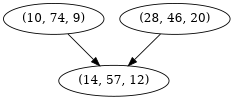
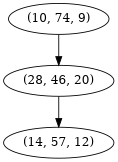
edge "(10, 74, 9)" -> "(14, 57, 12)": now "(10, 74, 9)" -> "(28, 46, 20)"
